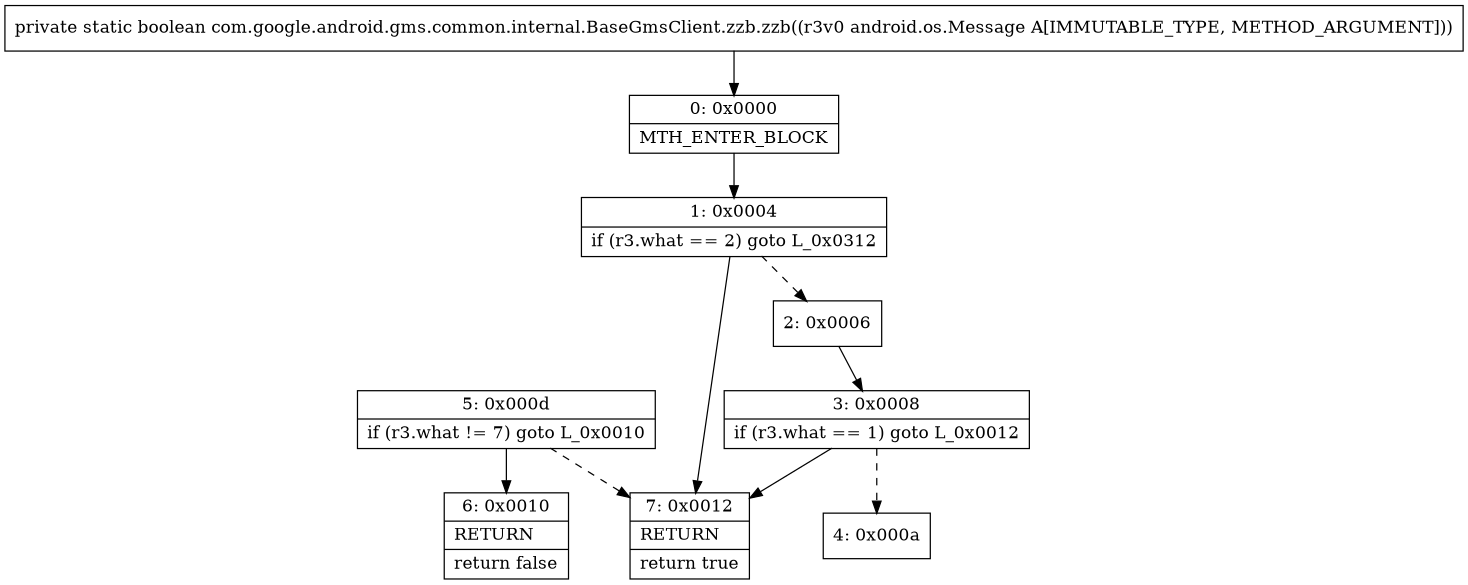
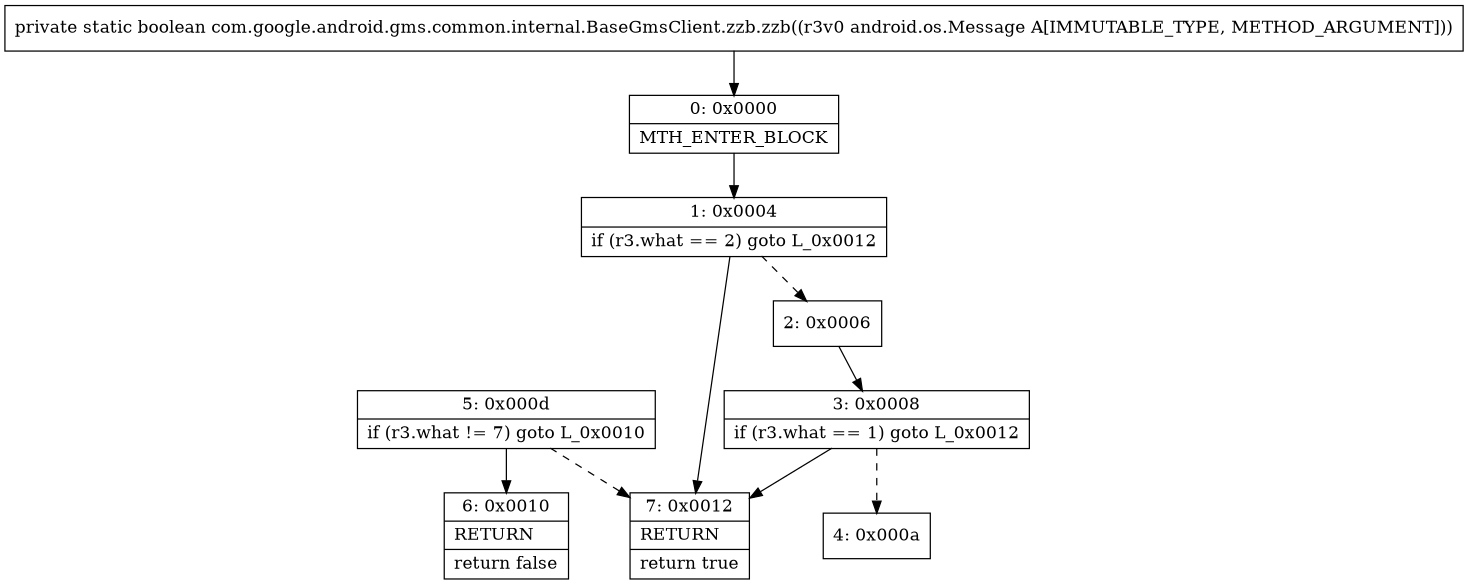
node "1: 0x0004": text "if (r3.what == 2) goto L_0x0312" -> "if (r3.what == 2) goto L_0x0012"
